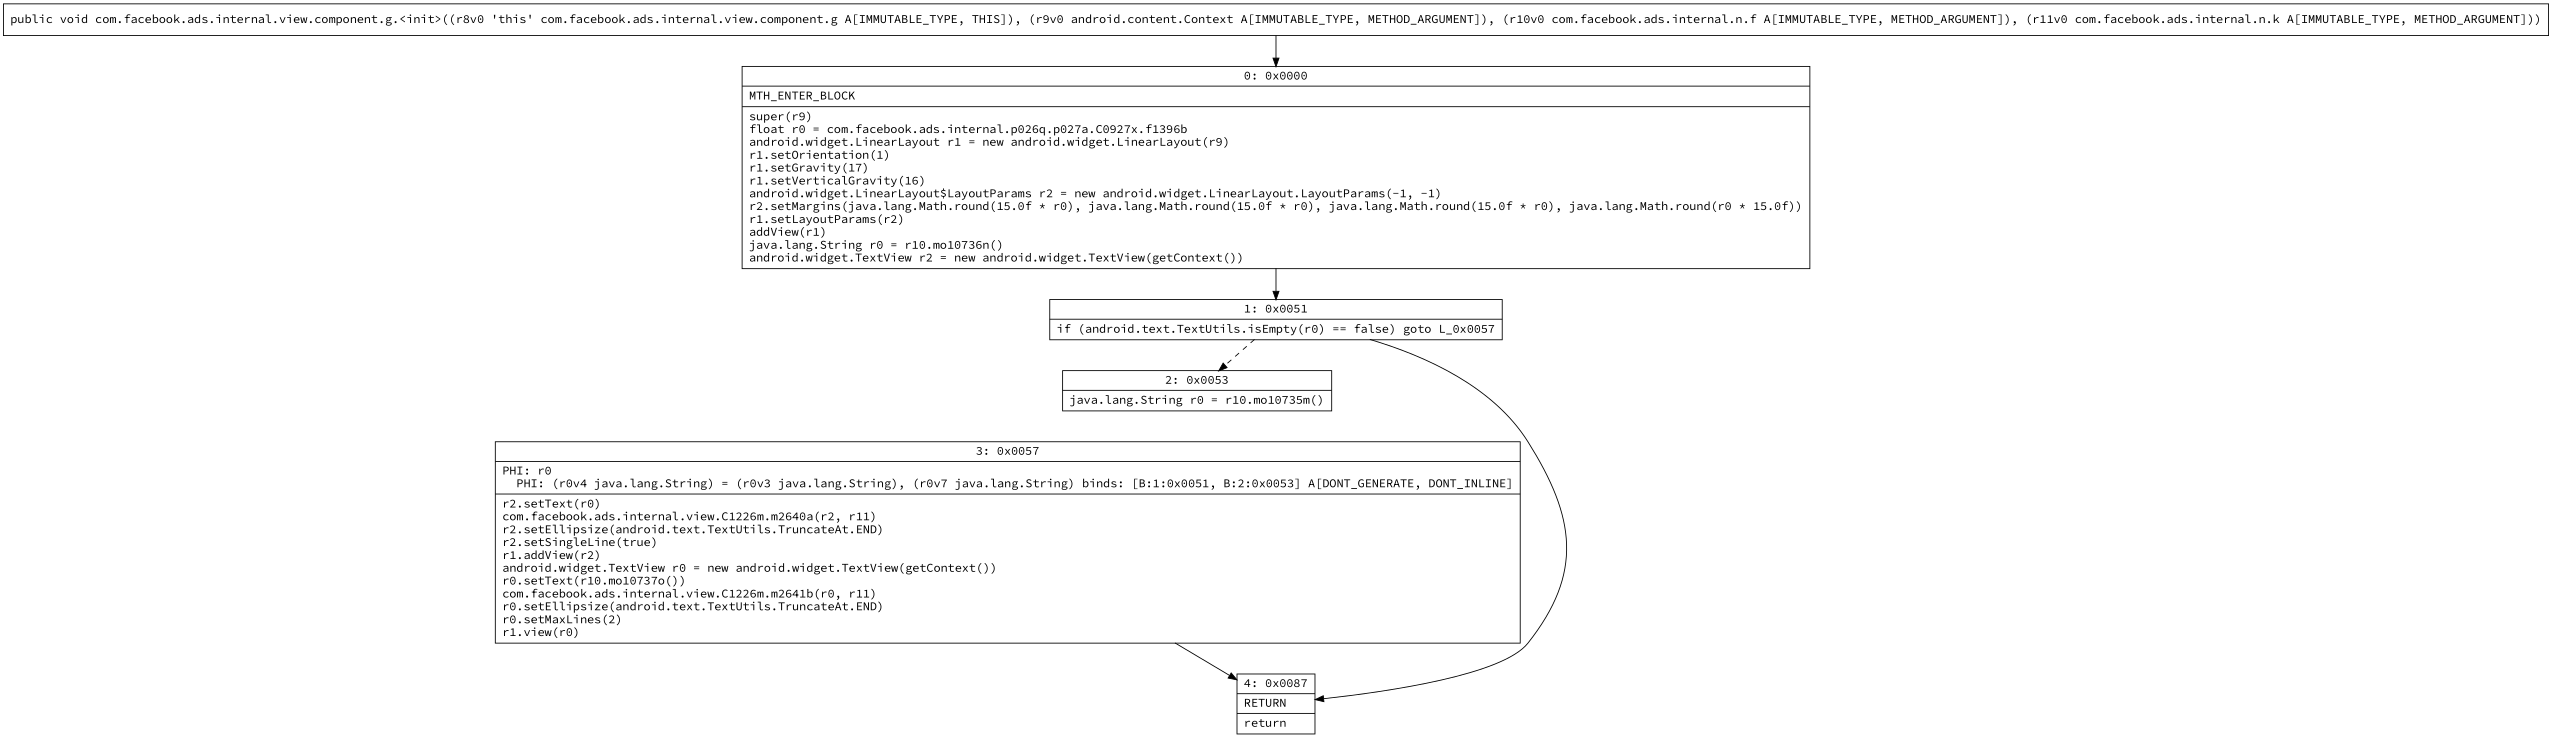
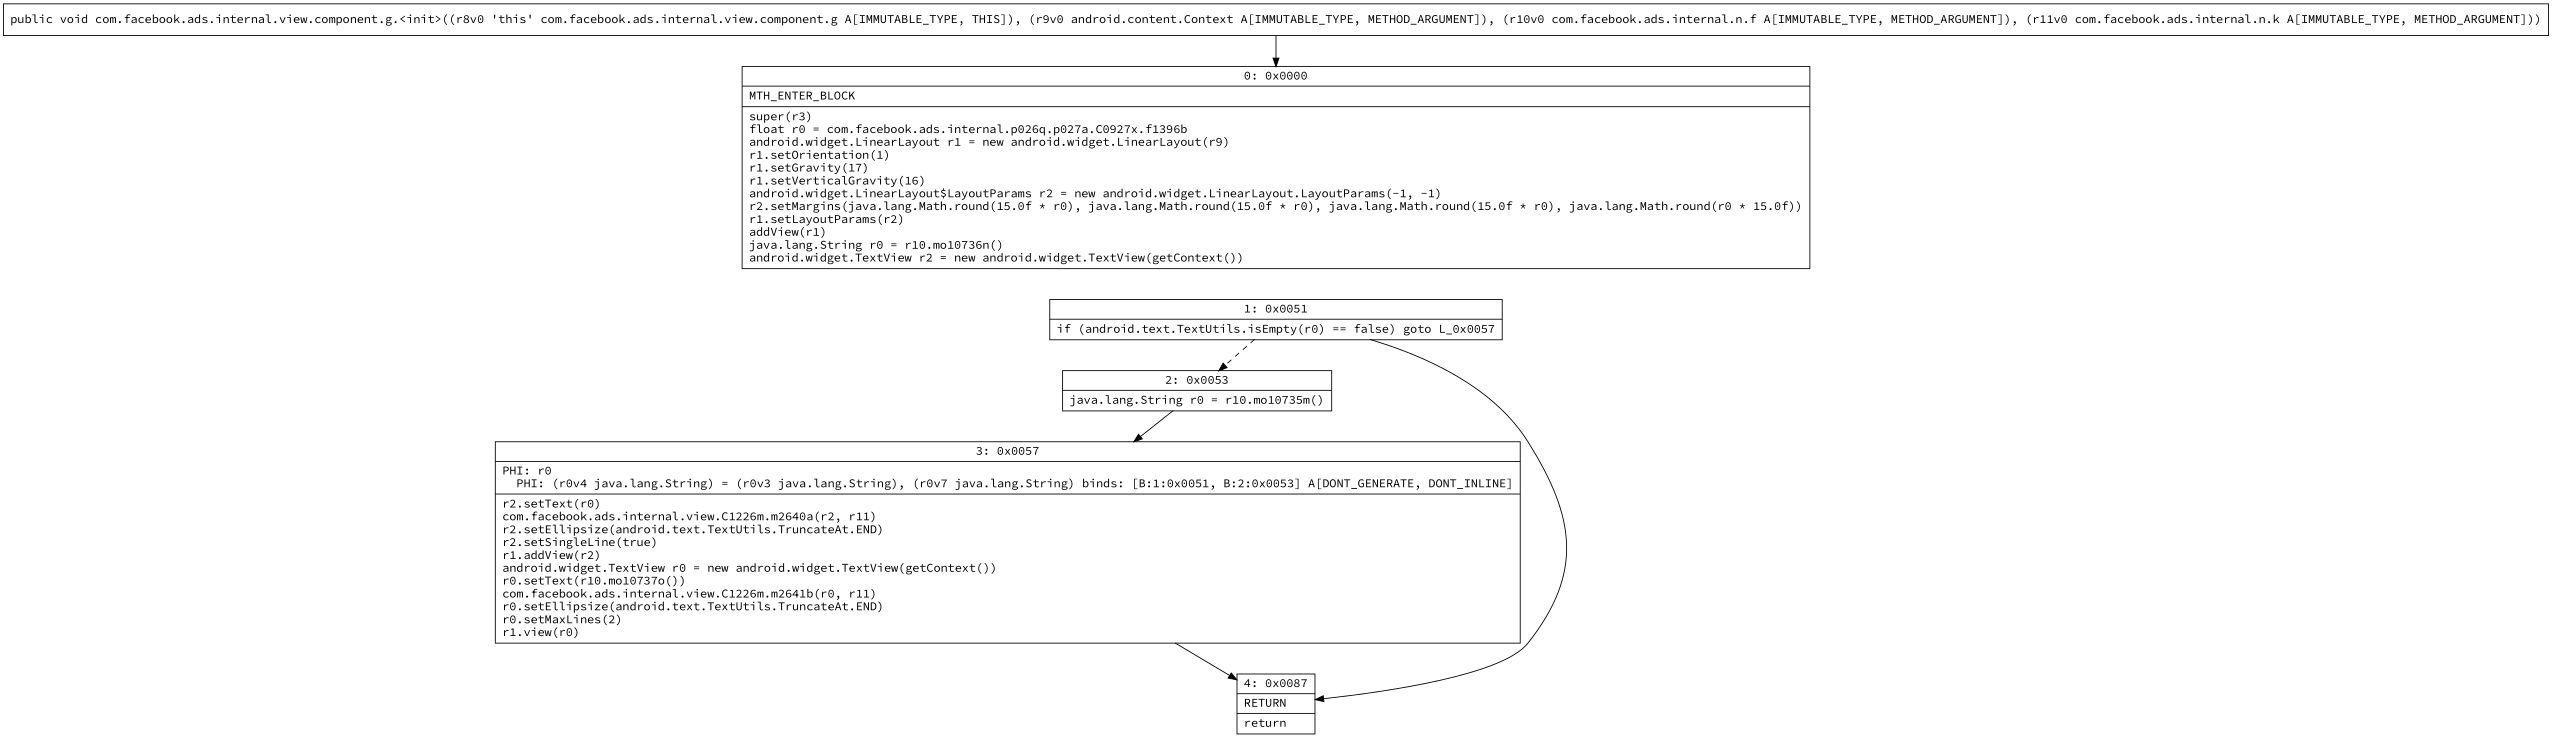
node "0: 0x0000": text "super(r9)" -> "super(r3)"
edge "0: 0x0000" -> "1: 0x0051": removed
edge "2: 0x0053" -> "3: 0x0057": added
